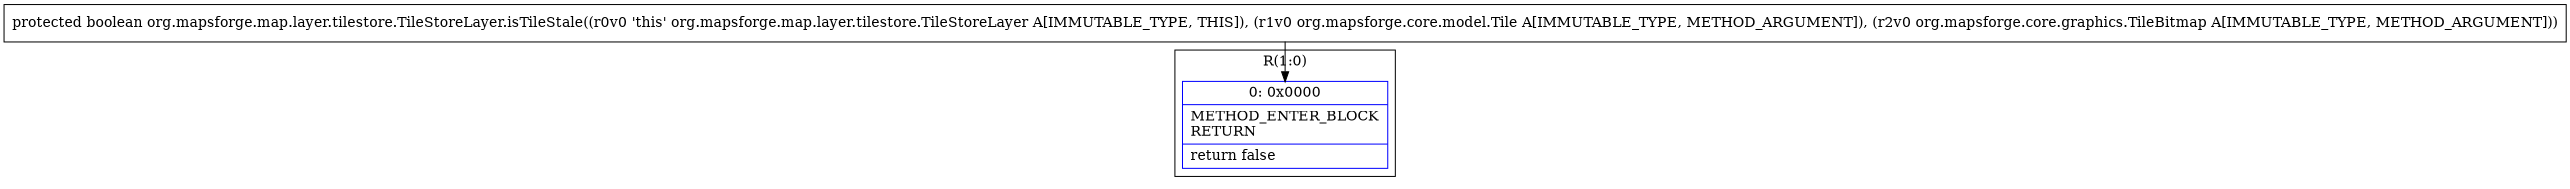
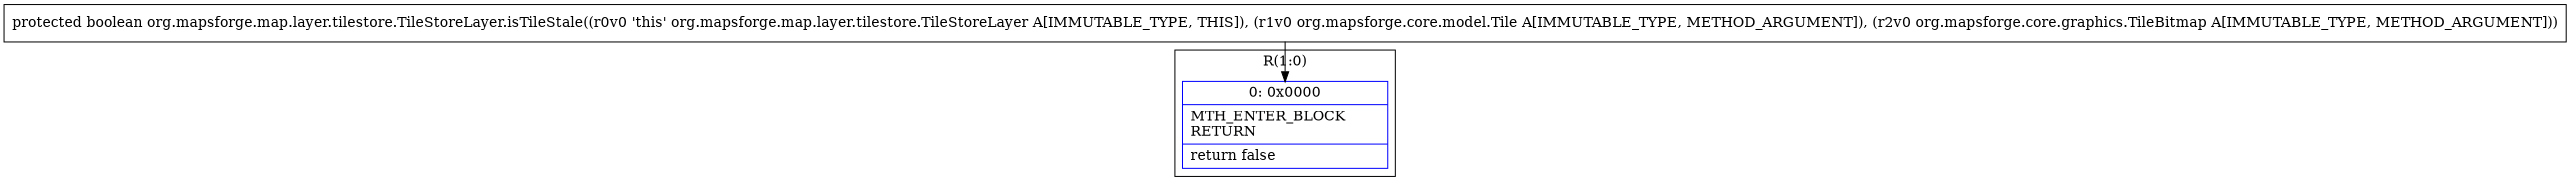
node "0: 0x0000": text "METHOD_ENTER_BLOCK" -> "MTH_ENTER_BLOCK"
